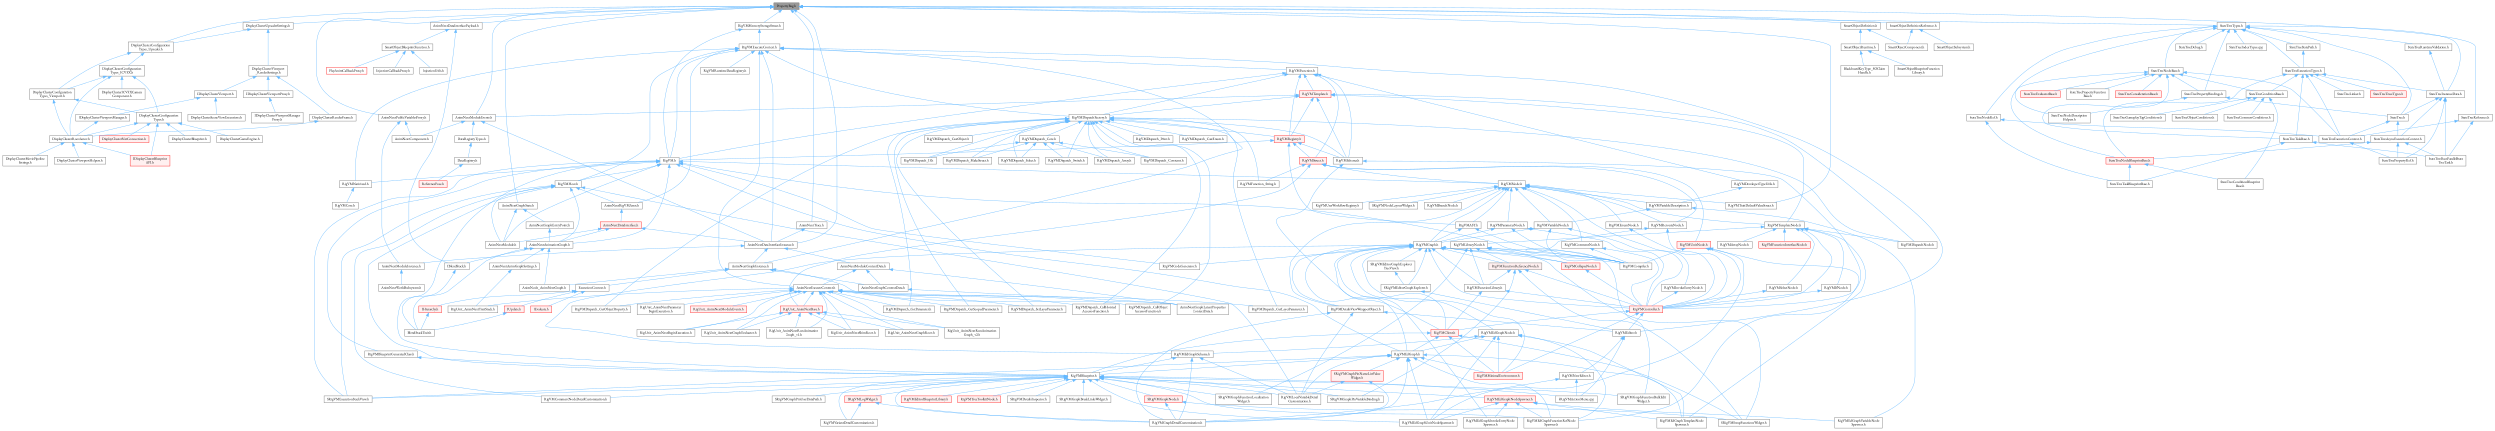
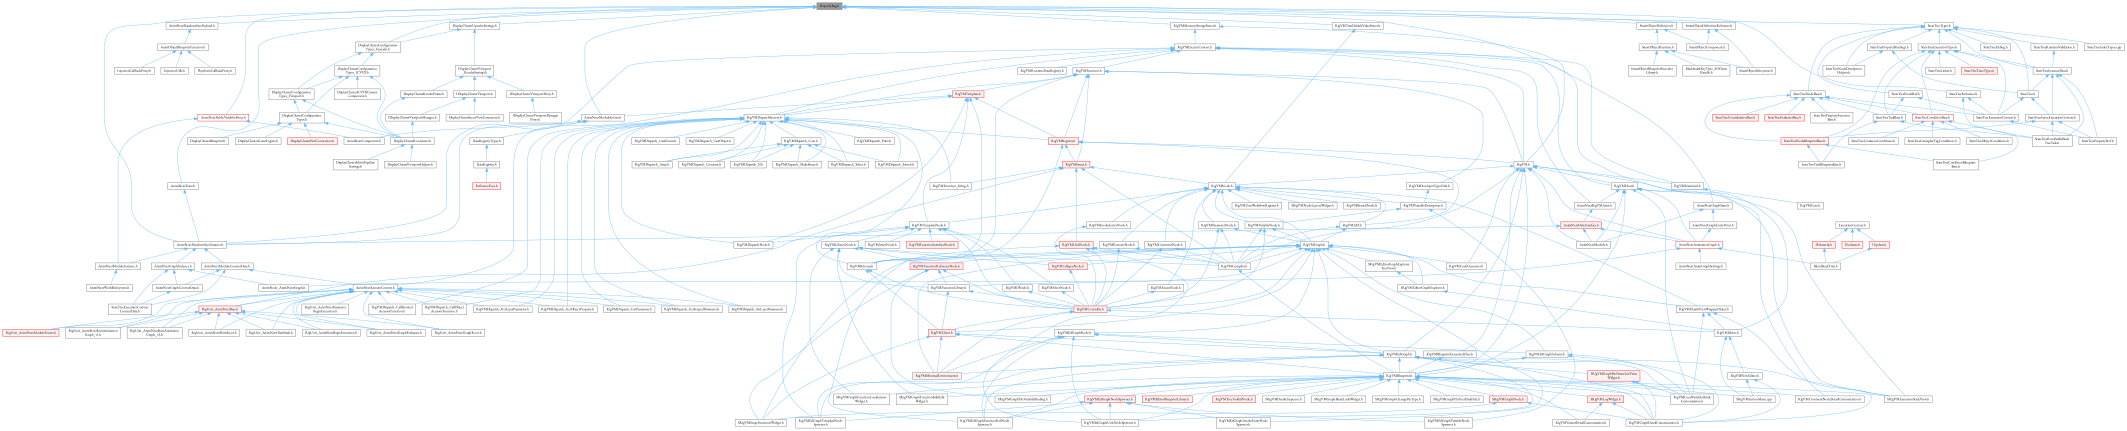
node "StateTreeStatePath.h": removed
edge "SmartObjectSubsystem.h" -> "SmartObjectRuntime.h": added
node "PlayAnimCallbackProxy.h": color red -> grey40
edge "StateTreePropertyBindings.h" -> "StateTreeNodeBase.h": removed
node "StateTreeConditionBase.h": color grey40 -> red
node "AnimNextPublicVariablesProxy.h": color grey40 -> red
edge "AnimNextGraphInstance.h" -> "RigVMExecuteContext.h": removed
node "IDisplayClusterBlueprint API.h": removed
edge "StateTreeTaskBlueprintBase.h" -> "StateTreeNodeRef.h": now "StateTreeTaskBase.h" -> "StateTreeNodeRef.h"
edge "RigVMRerouteNode.h" -> "RigVMStruct.h": now "RigVMCompiler.h" -> "RigVMStruct.h"
edge "RigVMTraitDefaultValueStruct.h" -> "RigVMNode.h": reversed
node "AnimNextAnimationGraph.h": color grey40 -> red
edge "RigVMSchema.h" -> "RigVMGraph.h": added
node "IBlendStack.h": removed
node "RigVMFunctionReferenceNode.h": color grey40 -> red
edge "ExecutionContext.h" -> "AnimNextGraphInstance.h": removed
edge "RigUnit_AnimNextTraitStack.h" -> "AnimNextAnimGraphSettings.h": now "RigUnit_AnimNextTraitStack.h" -> "RigUnit_AnimNextBase.h"
node "AnimNextGraphLatentProperties ContextData.h": label "AnimNextGraphLatentProperties ContextData.h" -> "StateTreeExecutionContext ContextData.h"
edge "RigUnit_AnimNextModuleEvents.h" -> "RigUnit_AnimNextBase.h": added
edge "RigVMBlueprint.h" -> "RigVMCompiler.h": added
node "RigVMMinimalEnvironment.h": color red -> grey40
node "SRigVMGraphChangePinType.h": added
